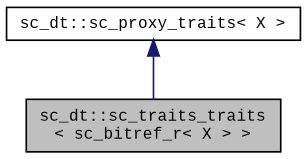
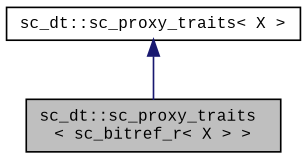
node "sc_dt::sc_traits_traits < sc_bitref_r< X > >": label "sc_dt::sc_traits_traits < sc_bitref_r< X > >" -> "sc_dt::sc_proxy_traits < sc_bitref_r< X > >"
